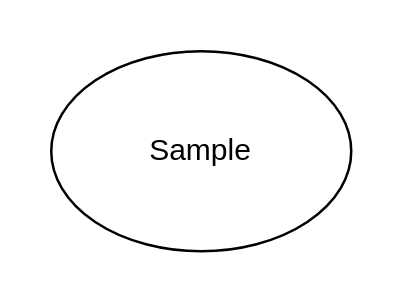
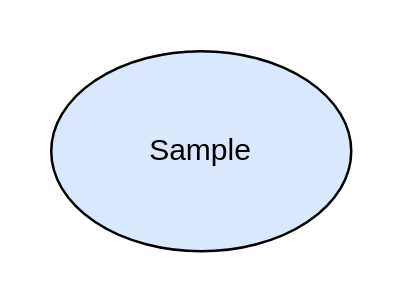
node "Sample": fillcolor #ffffff -> #dae8fc
